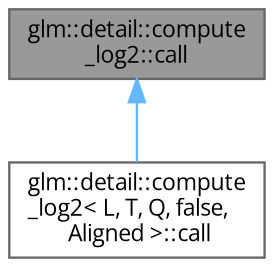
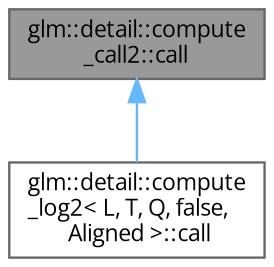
node "glm::detail::compute _log2::call": label "glm::detail::compute _log2::call" -> "glm::detail::compute _call2::call"
